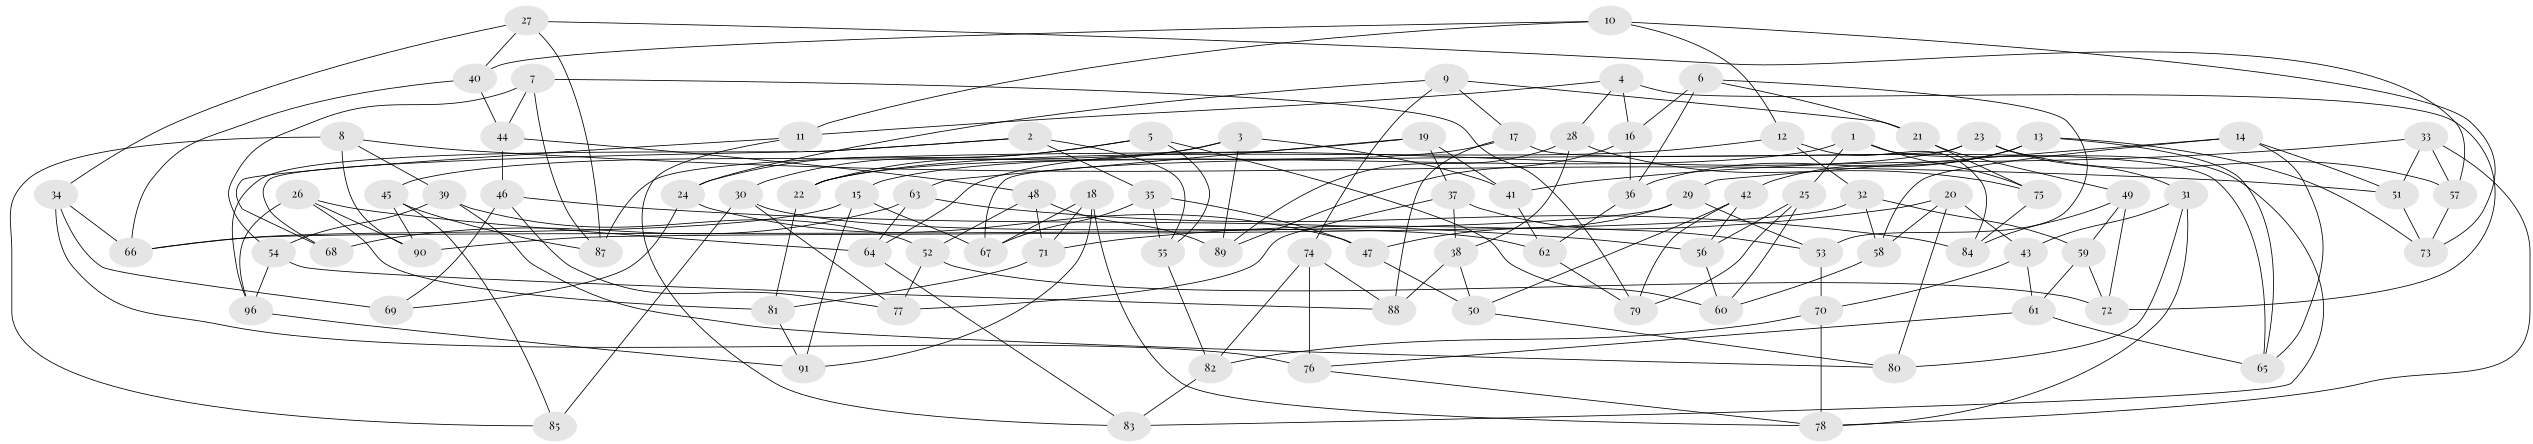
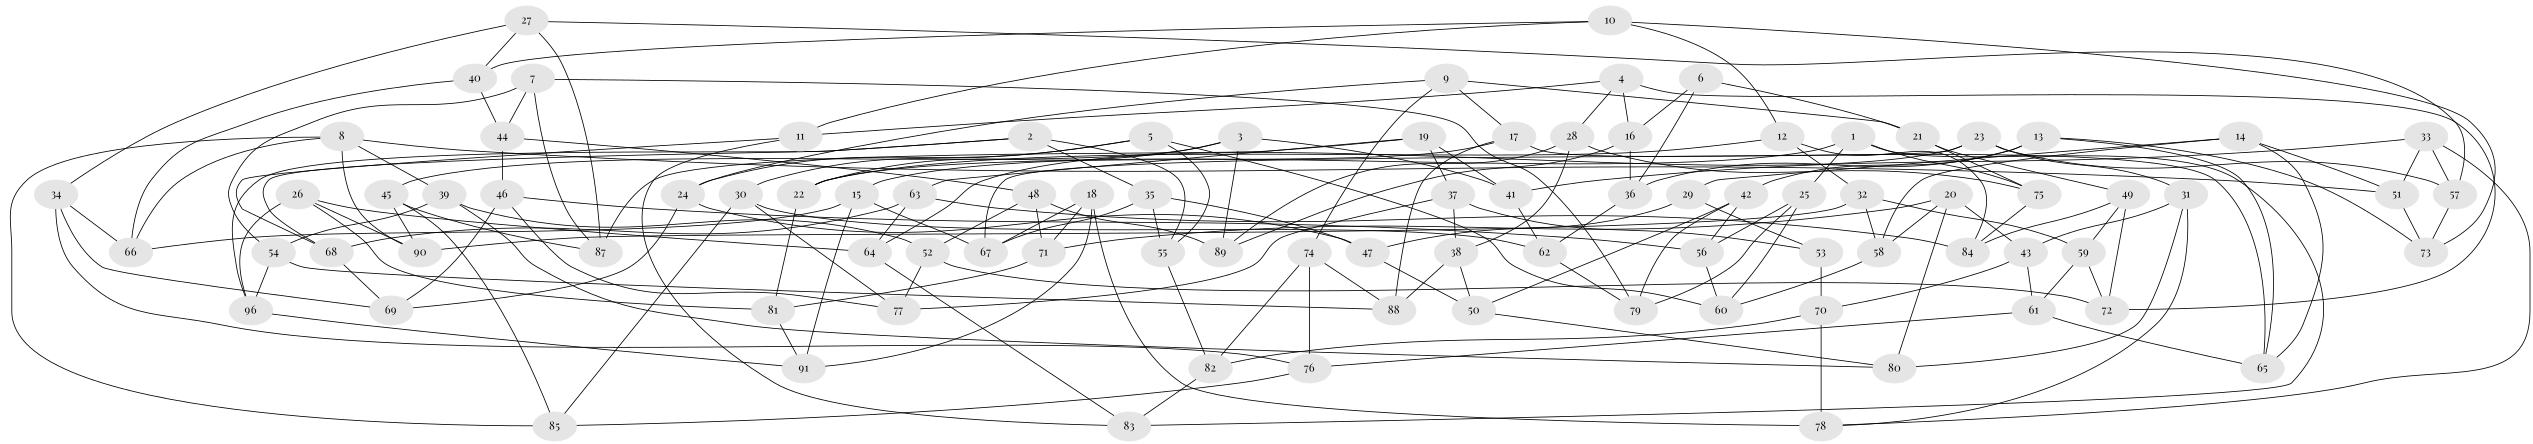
edge "6" -- "53": removed
edge "29" -- "66": now "8" -- "66"
edge "68" -- "69": added
edge "76" -- "78": now "76" -- "85"
